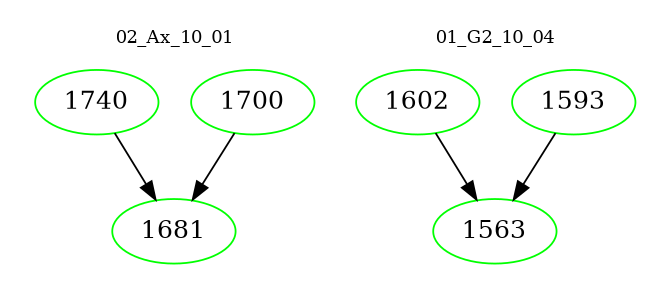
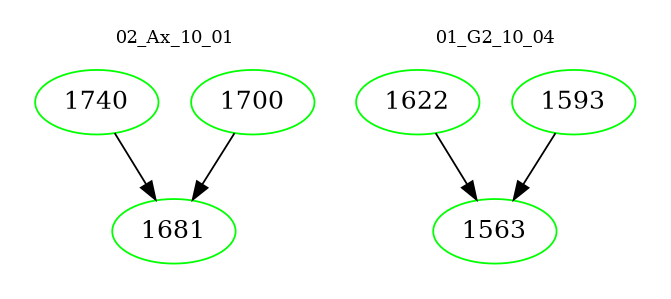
node "1602": label "1602" -> "1622"
